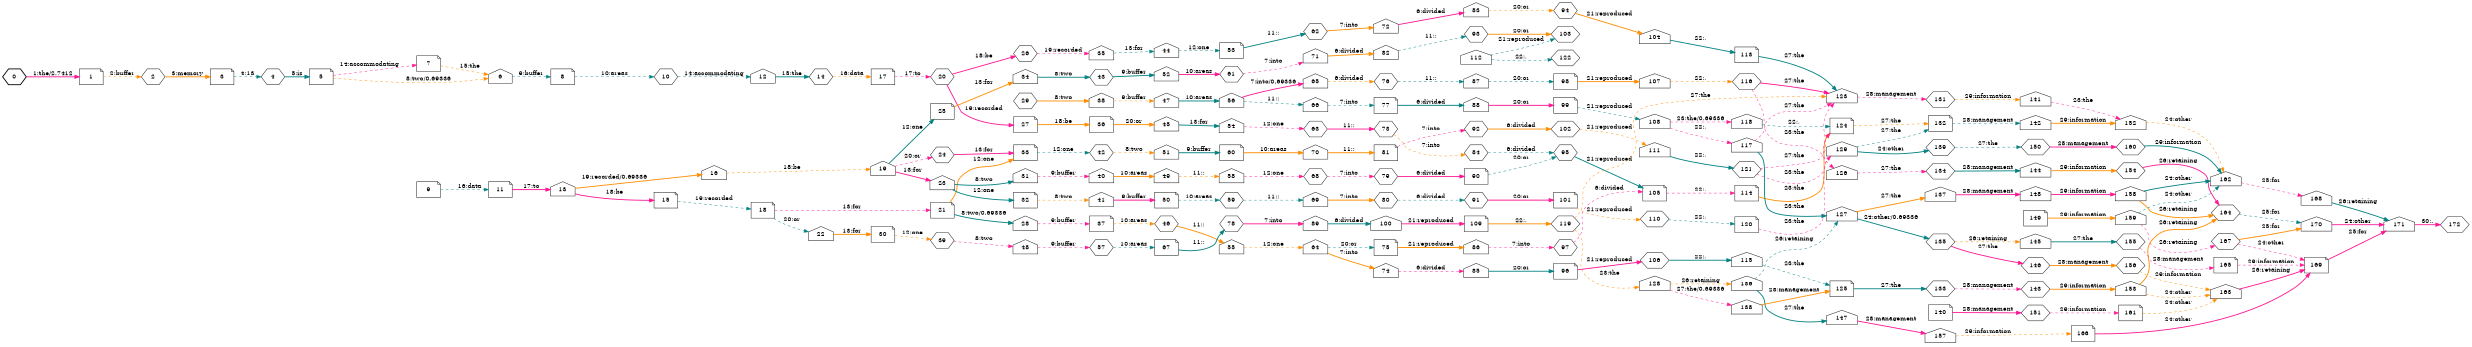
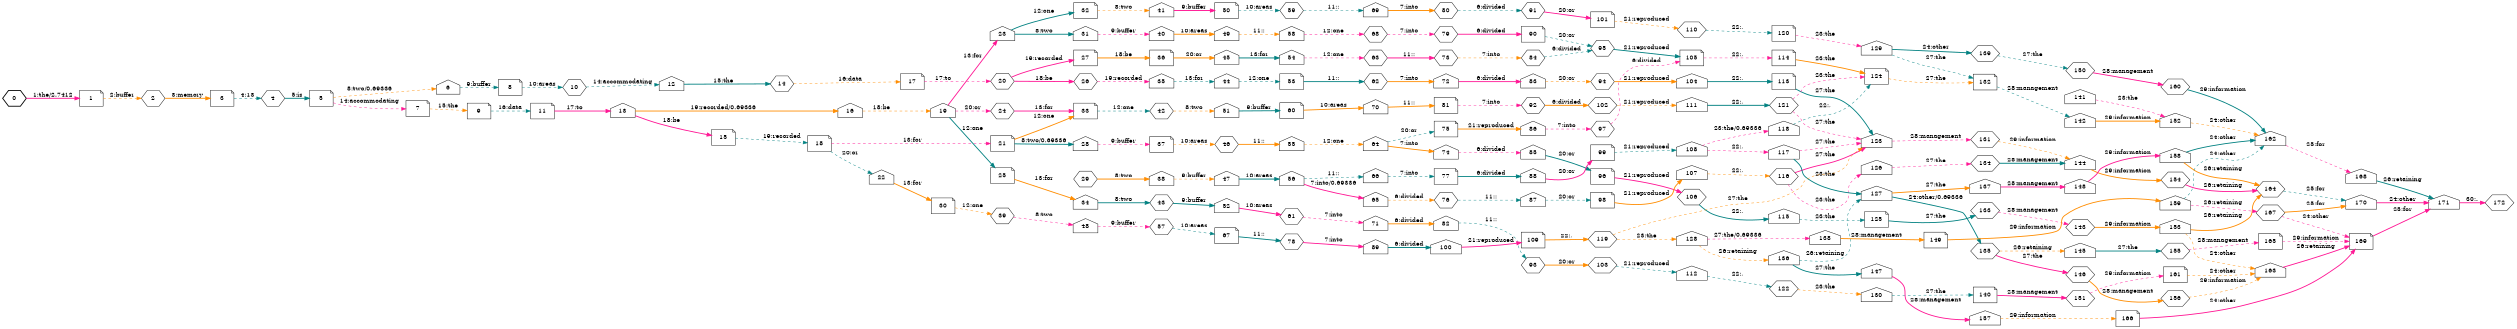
edge "112" -> "103": reversed
edge "7" -> "6": now "7" -> "9"
edge "131" -> "141": now "131" -> "144"
node "130": added
edge "138" -> "125": now "138" -> "149"
